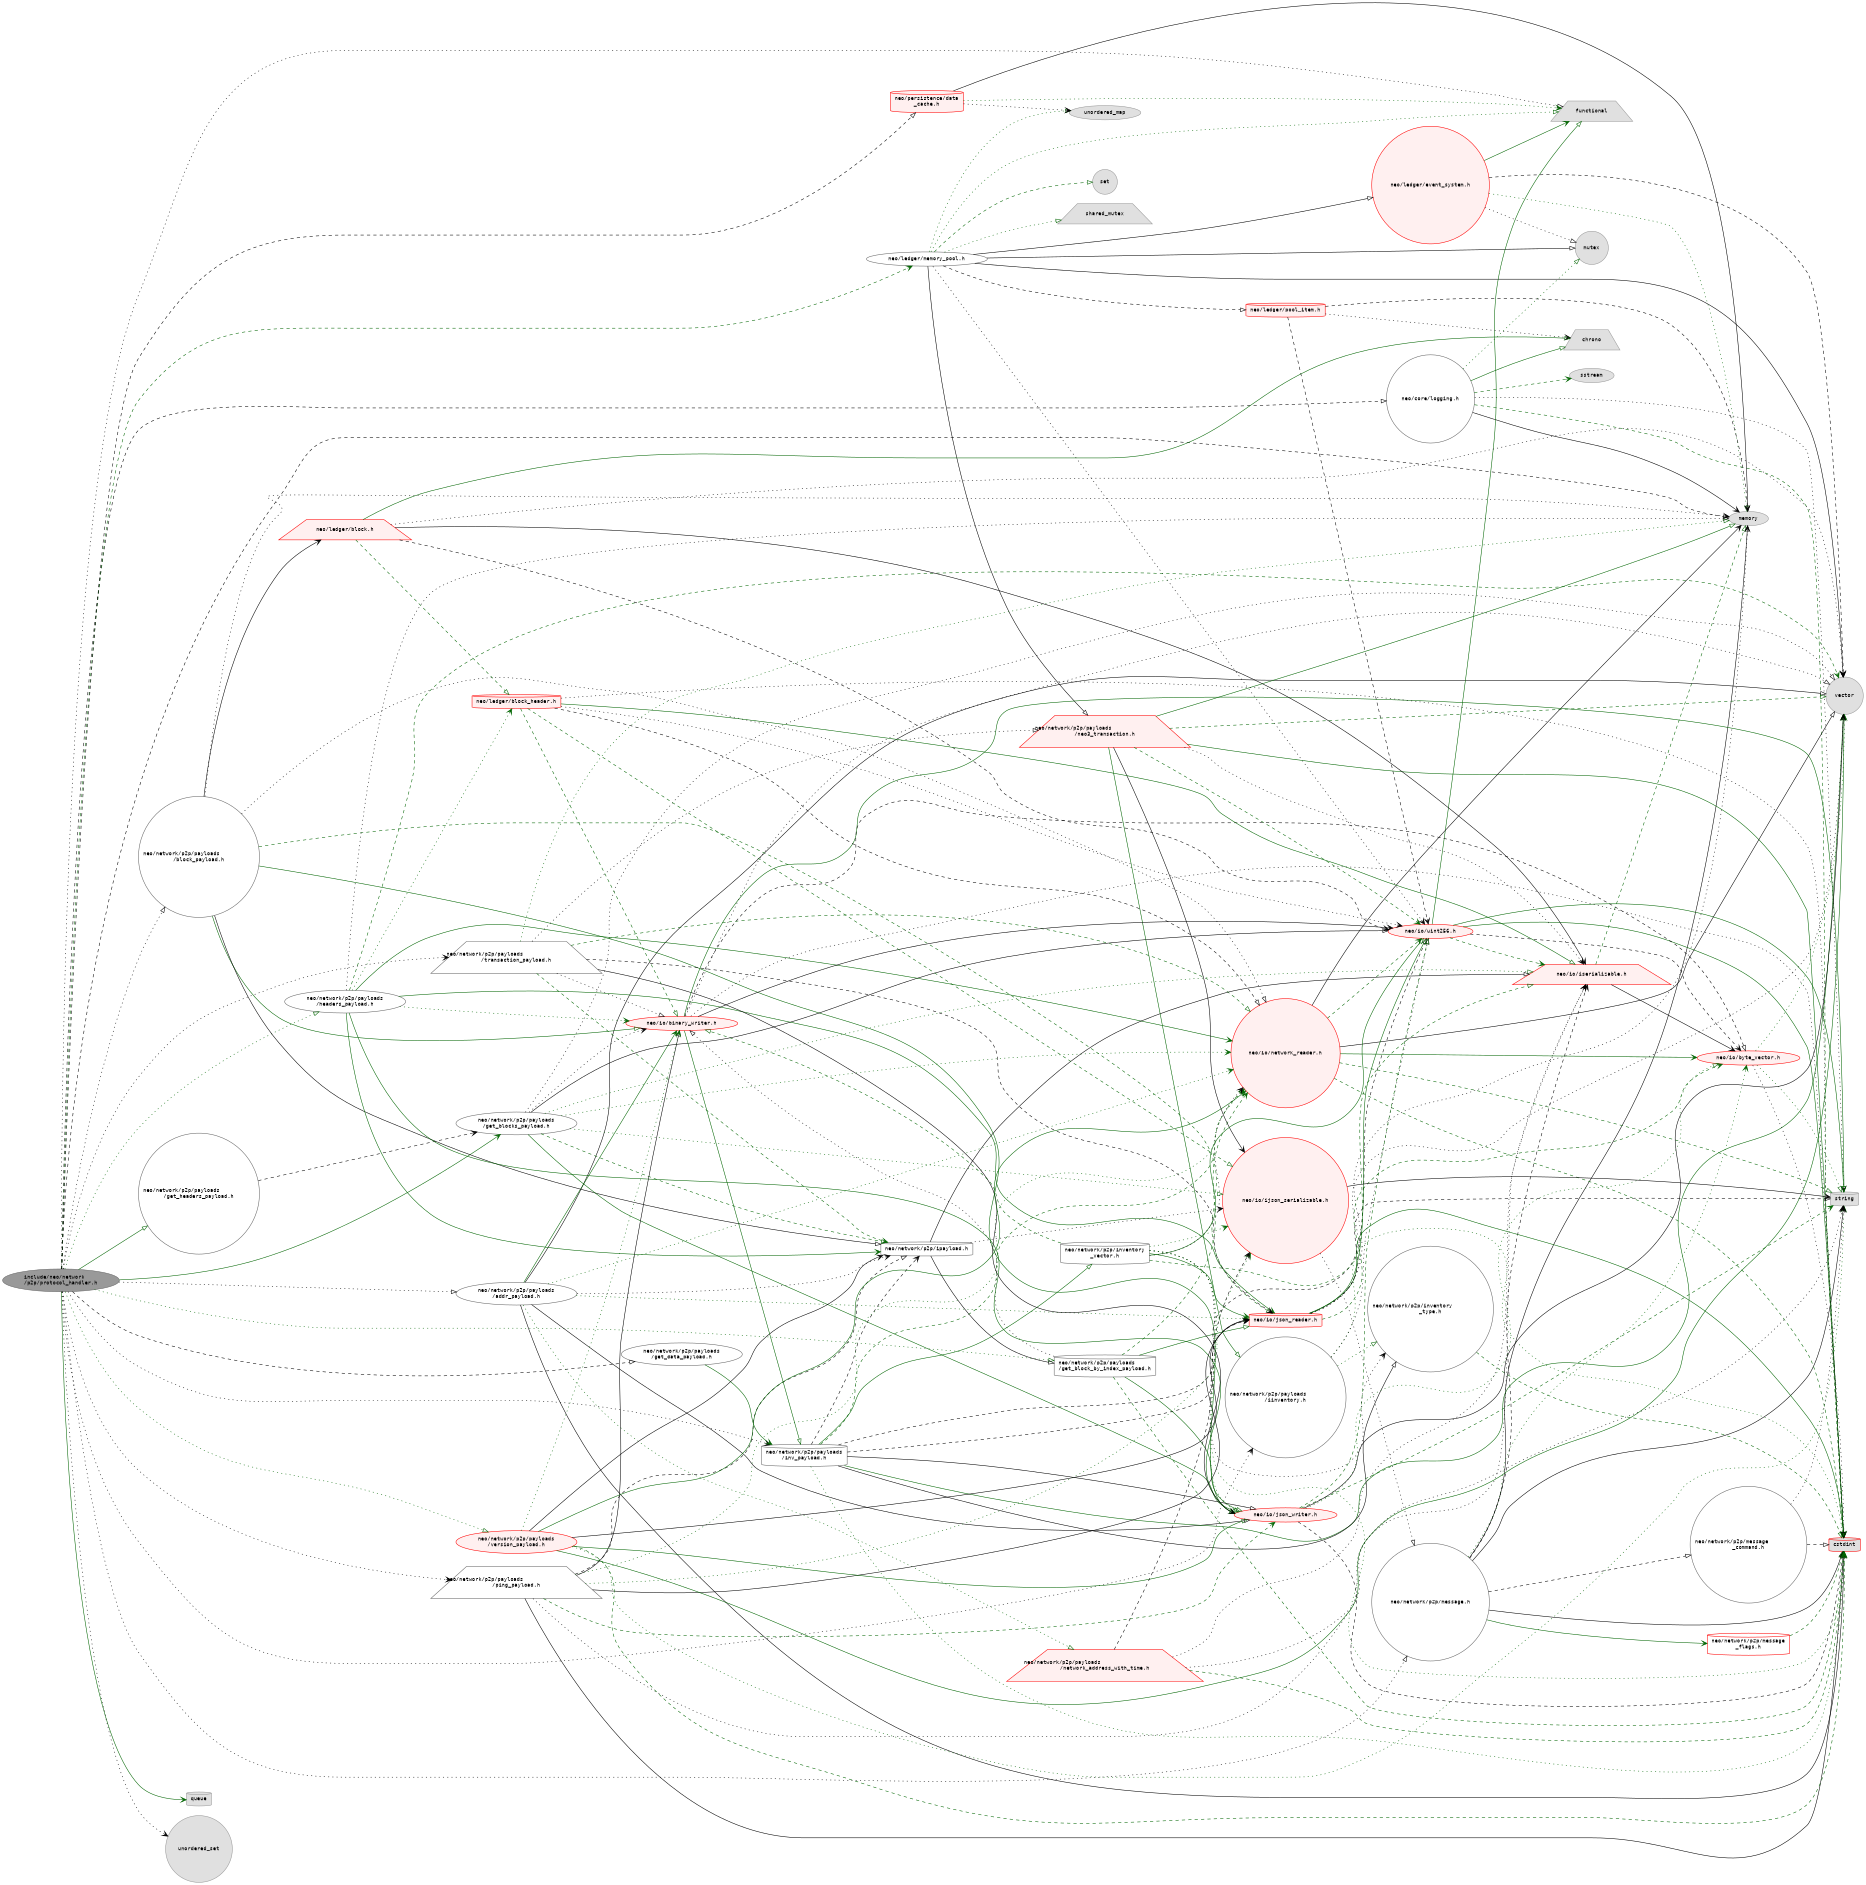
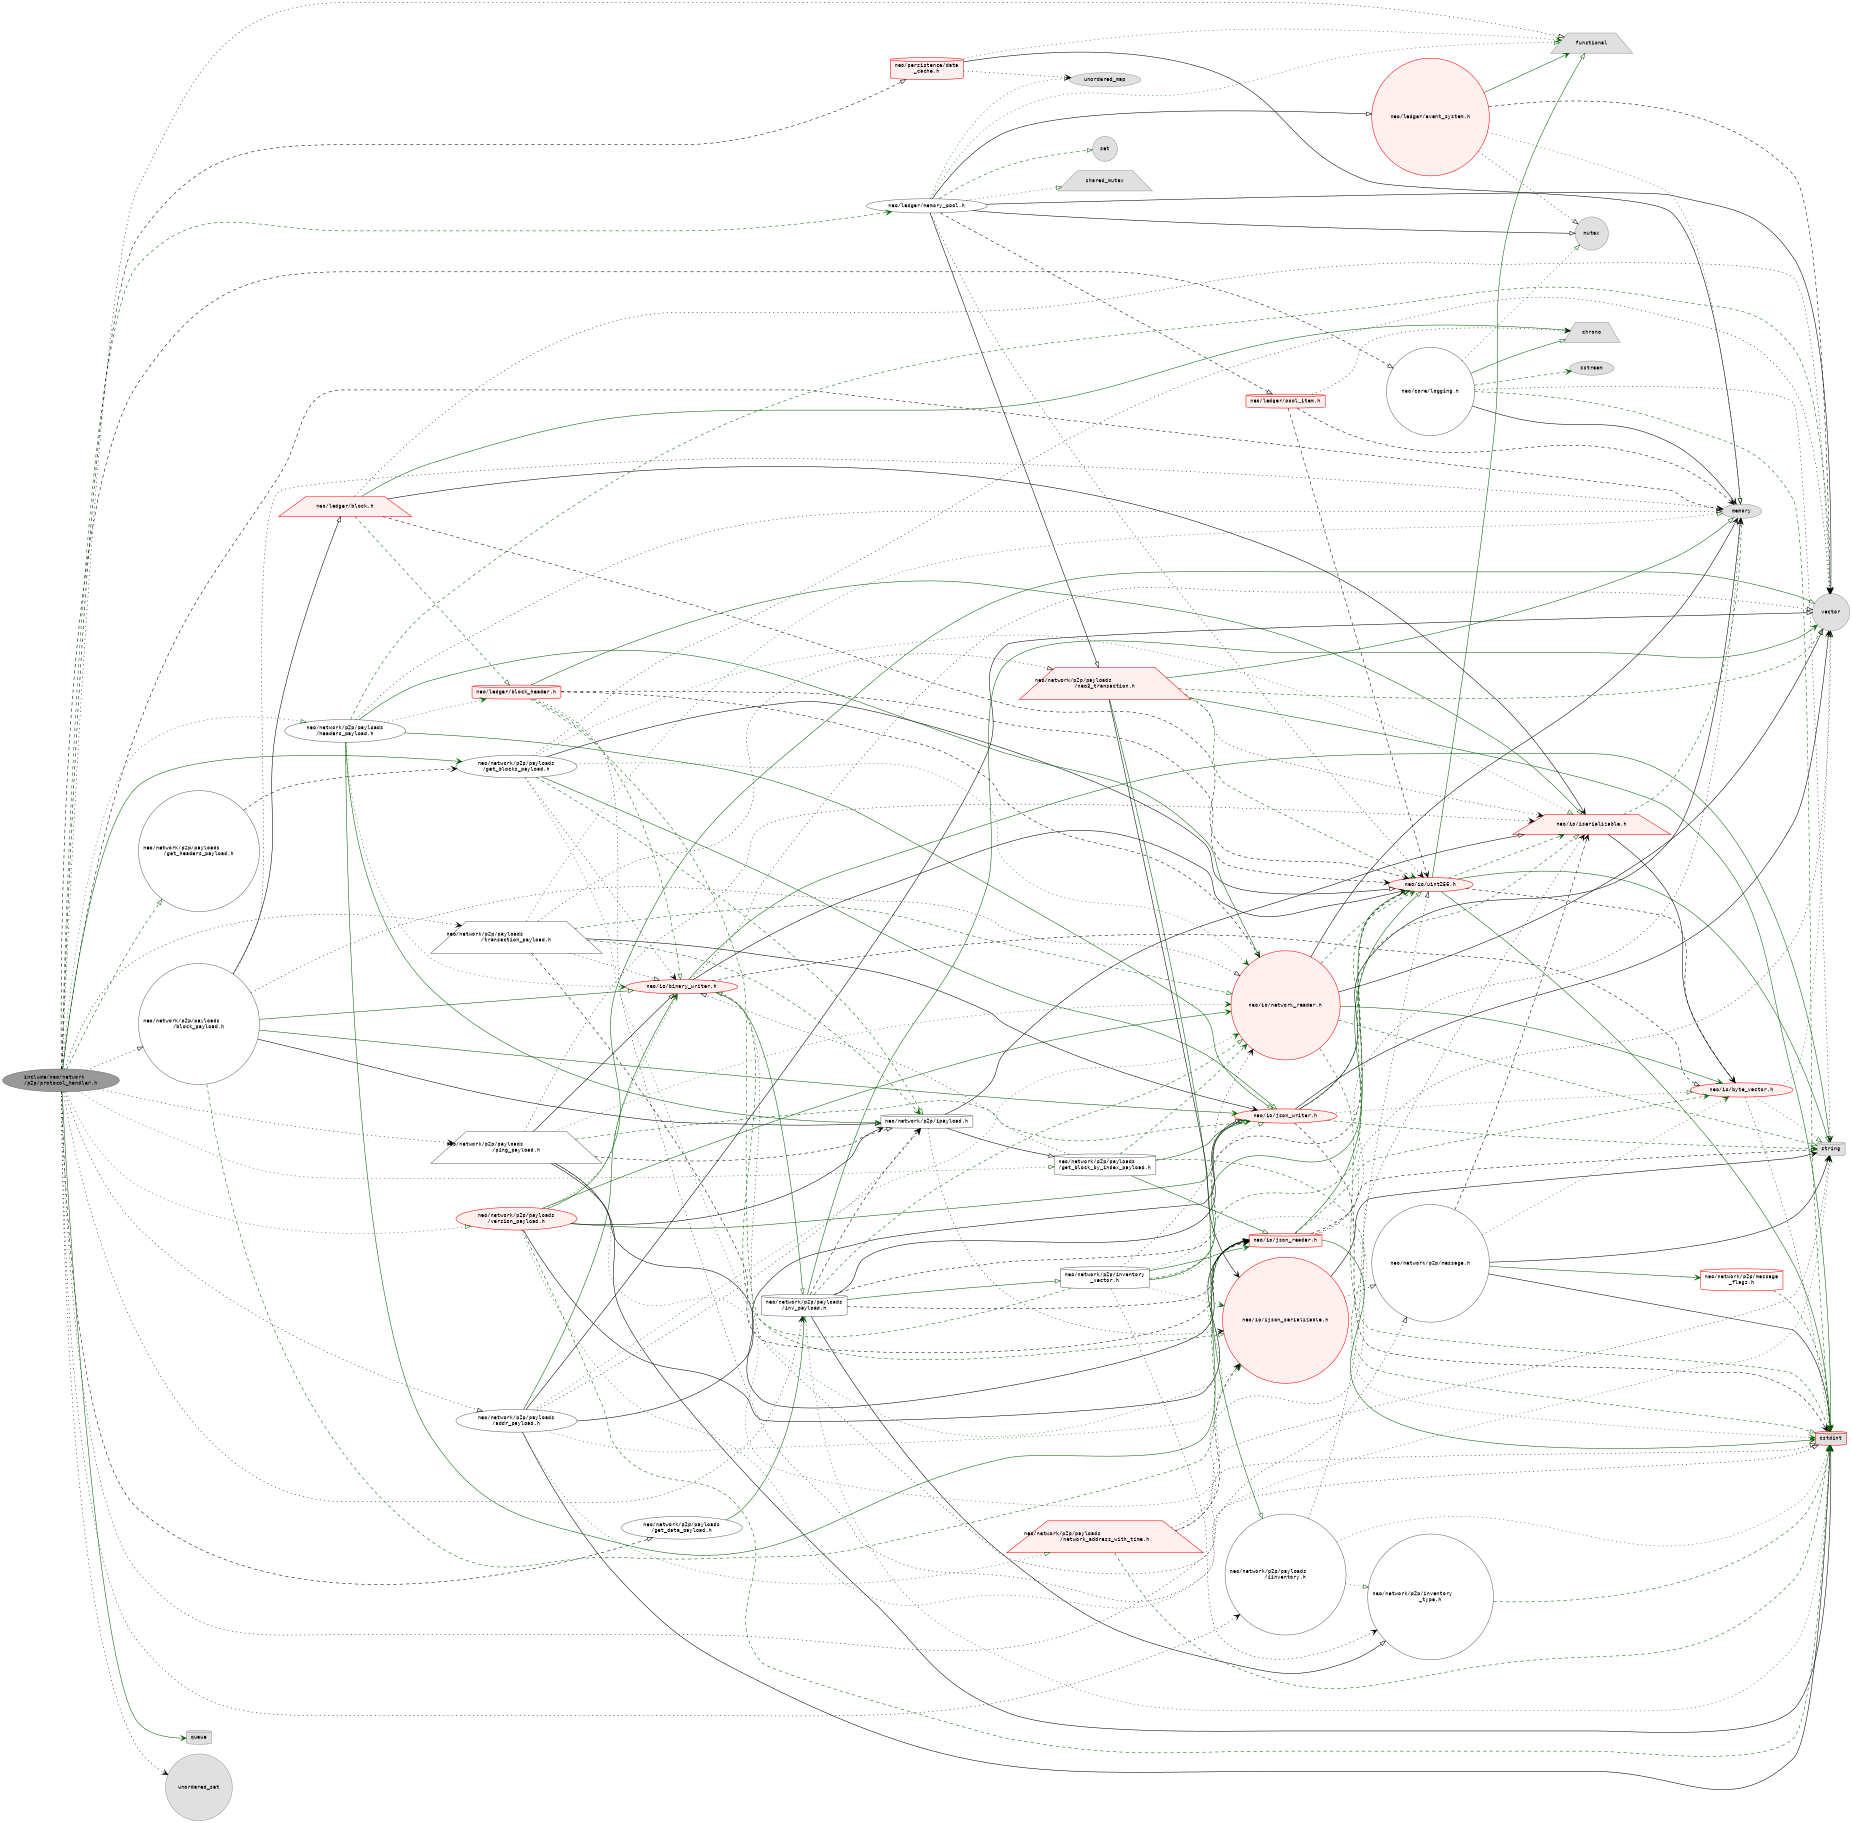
edge "neo/network/p2p/payloads /block_payload.h" -> "neo/ledger/block.h": arrowhead vee -> onormal
edge "neo/ledger/block_header.h" -> "neo/io/uint256.h": style dotted -> dashed
edge "neo/network/p2p/message.h" -> "memory": now "neo/io/json_writer.h" -> "memory"
edge "include/neo/network /p2p/protocol_handler.h" -> "neo/network/p2p/payloads /get_headers_payload.h": style solid -> dashed
node "neo/network/p2p/message _command.h": removed
